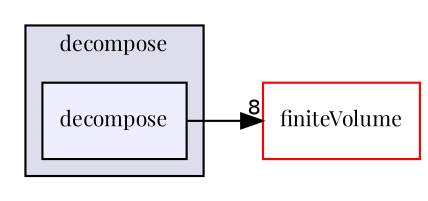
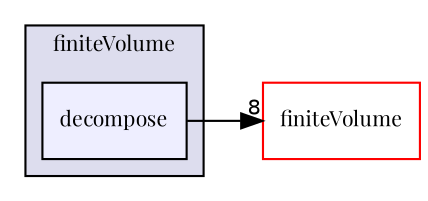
cluster "decompose": label "decompose" -> "finiteVolume"
